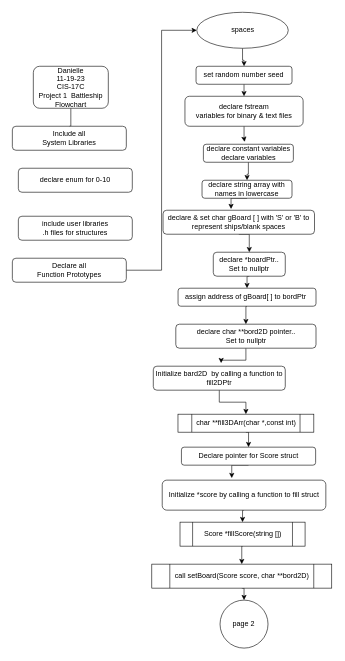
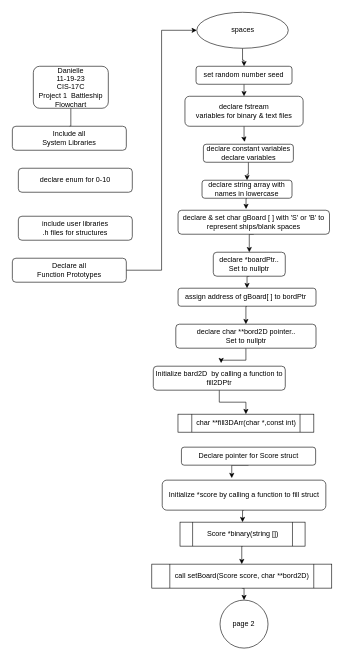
node "declare & set char gBoard [ ] with 'S' or 'B' to represent ships/blank spaces": moved (239, 222) -> (254, 222)
edge "char **fill3DArr(char *,const int)" -> "Declare pointer for Score struct": removed
node "Score *fillScore(string [])": label "Score *fillScore(string [])" -> "Score *binary(string [])"
